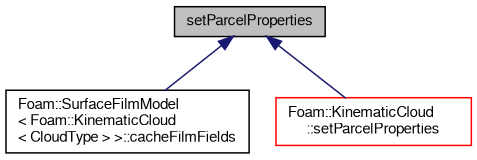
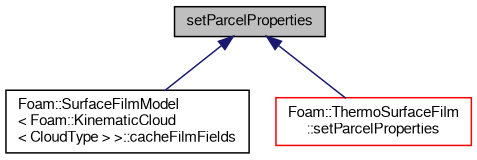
node "Foam::KinematicCloud ::setParcelProperties": label "Foam::KinematicCloud ::setParcelProperties" -> "Foam::ThermoSurfaceFilm ::setParcelProperties"
